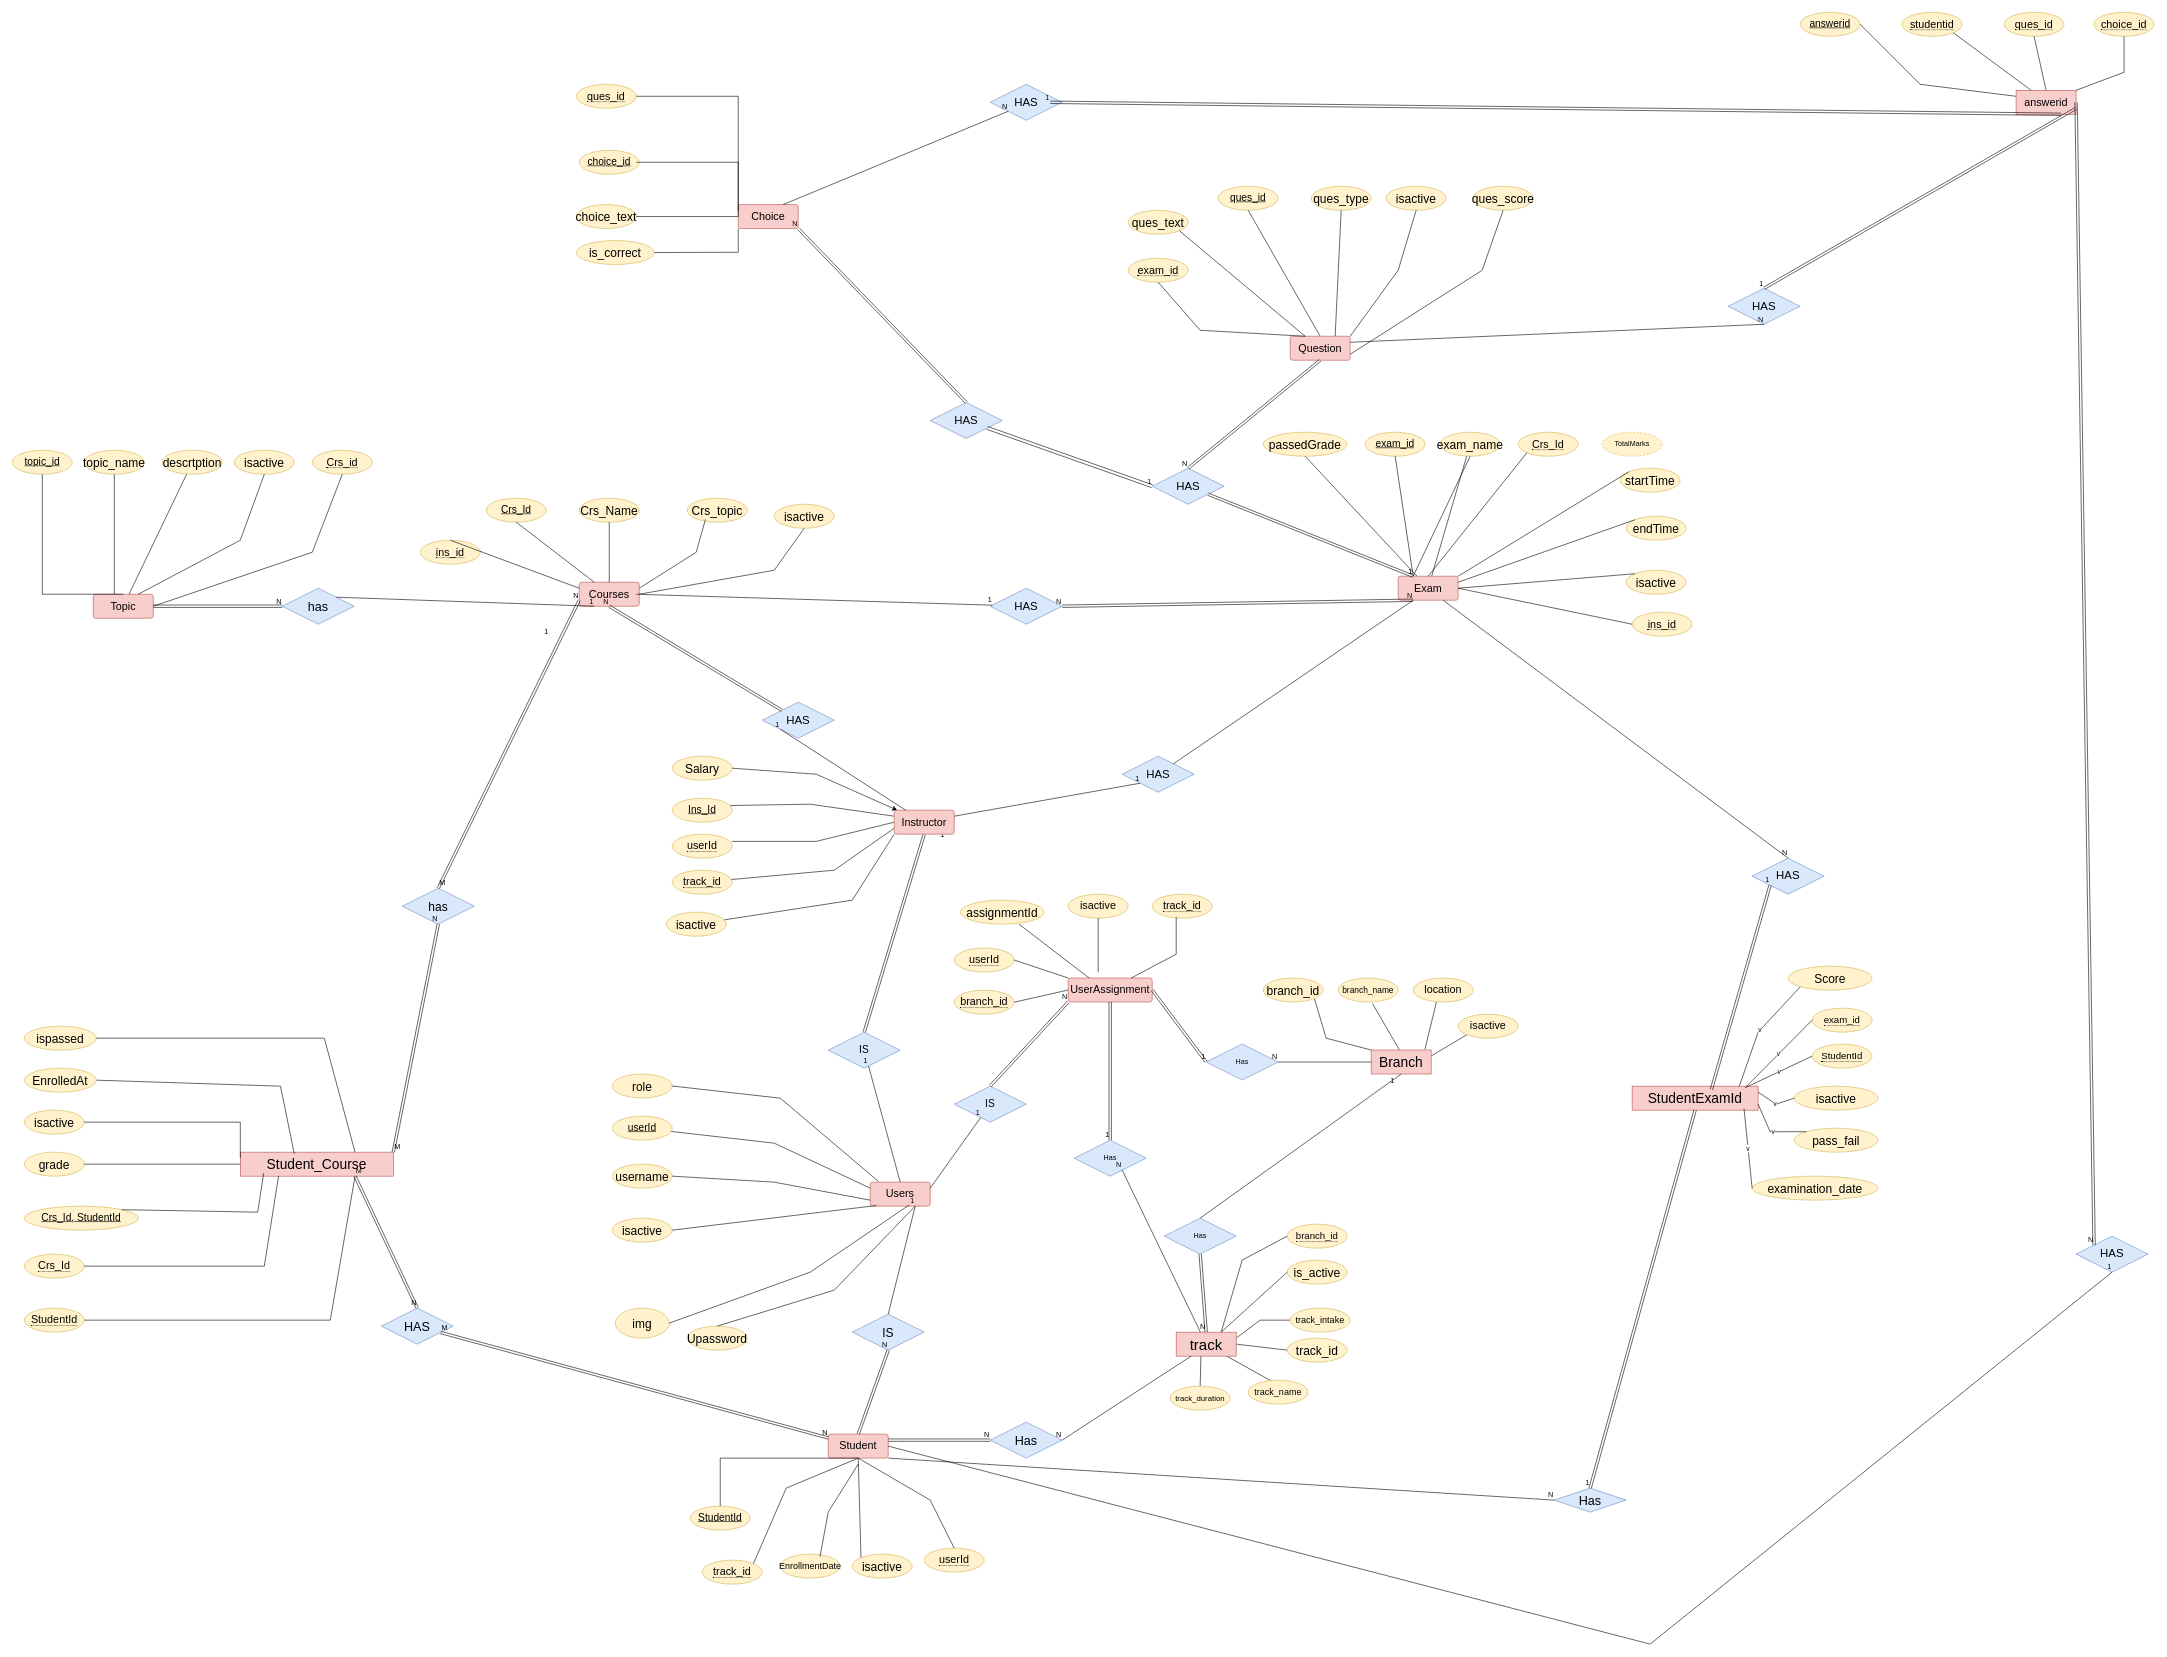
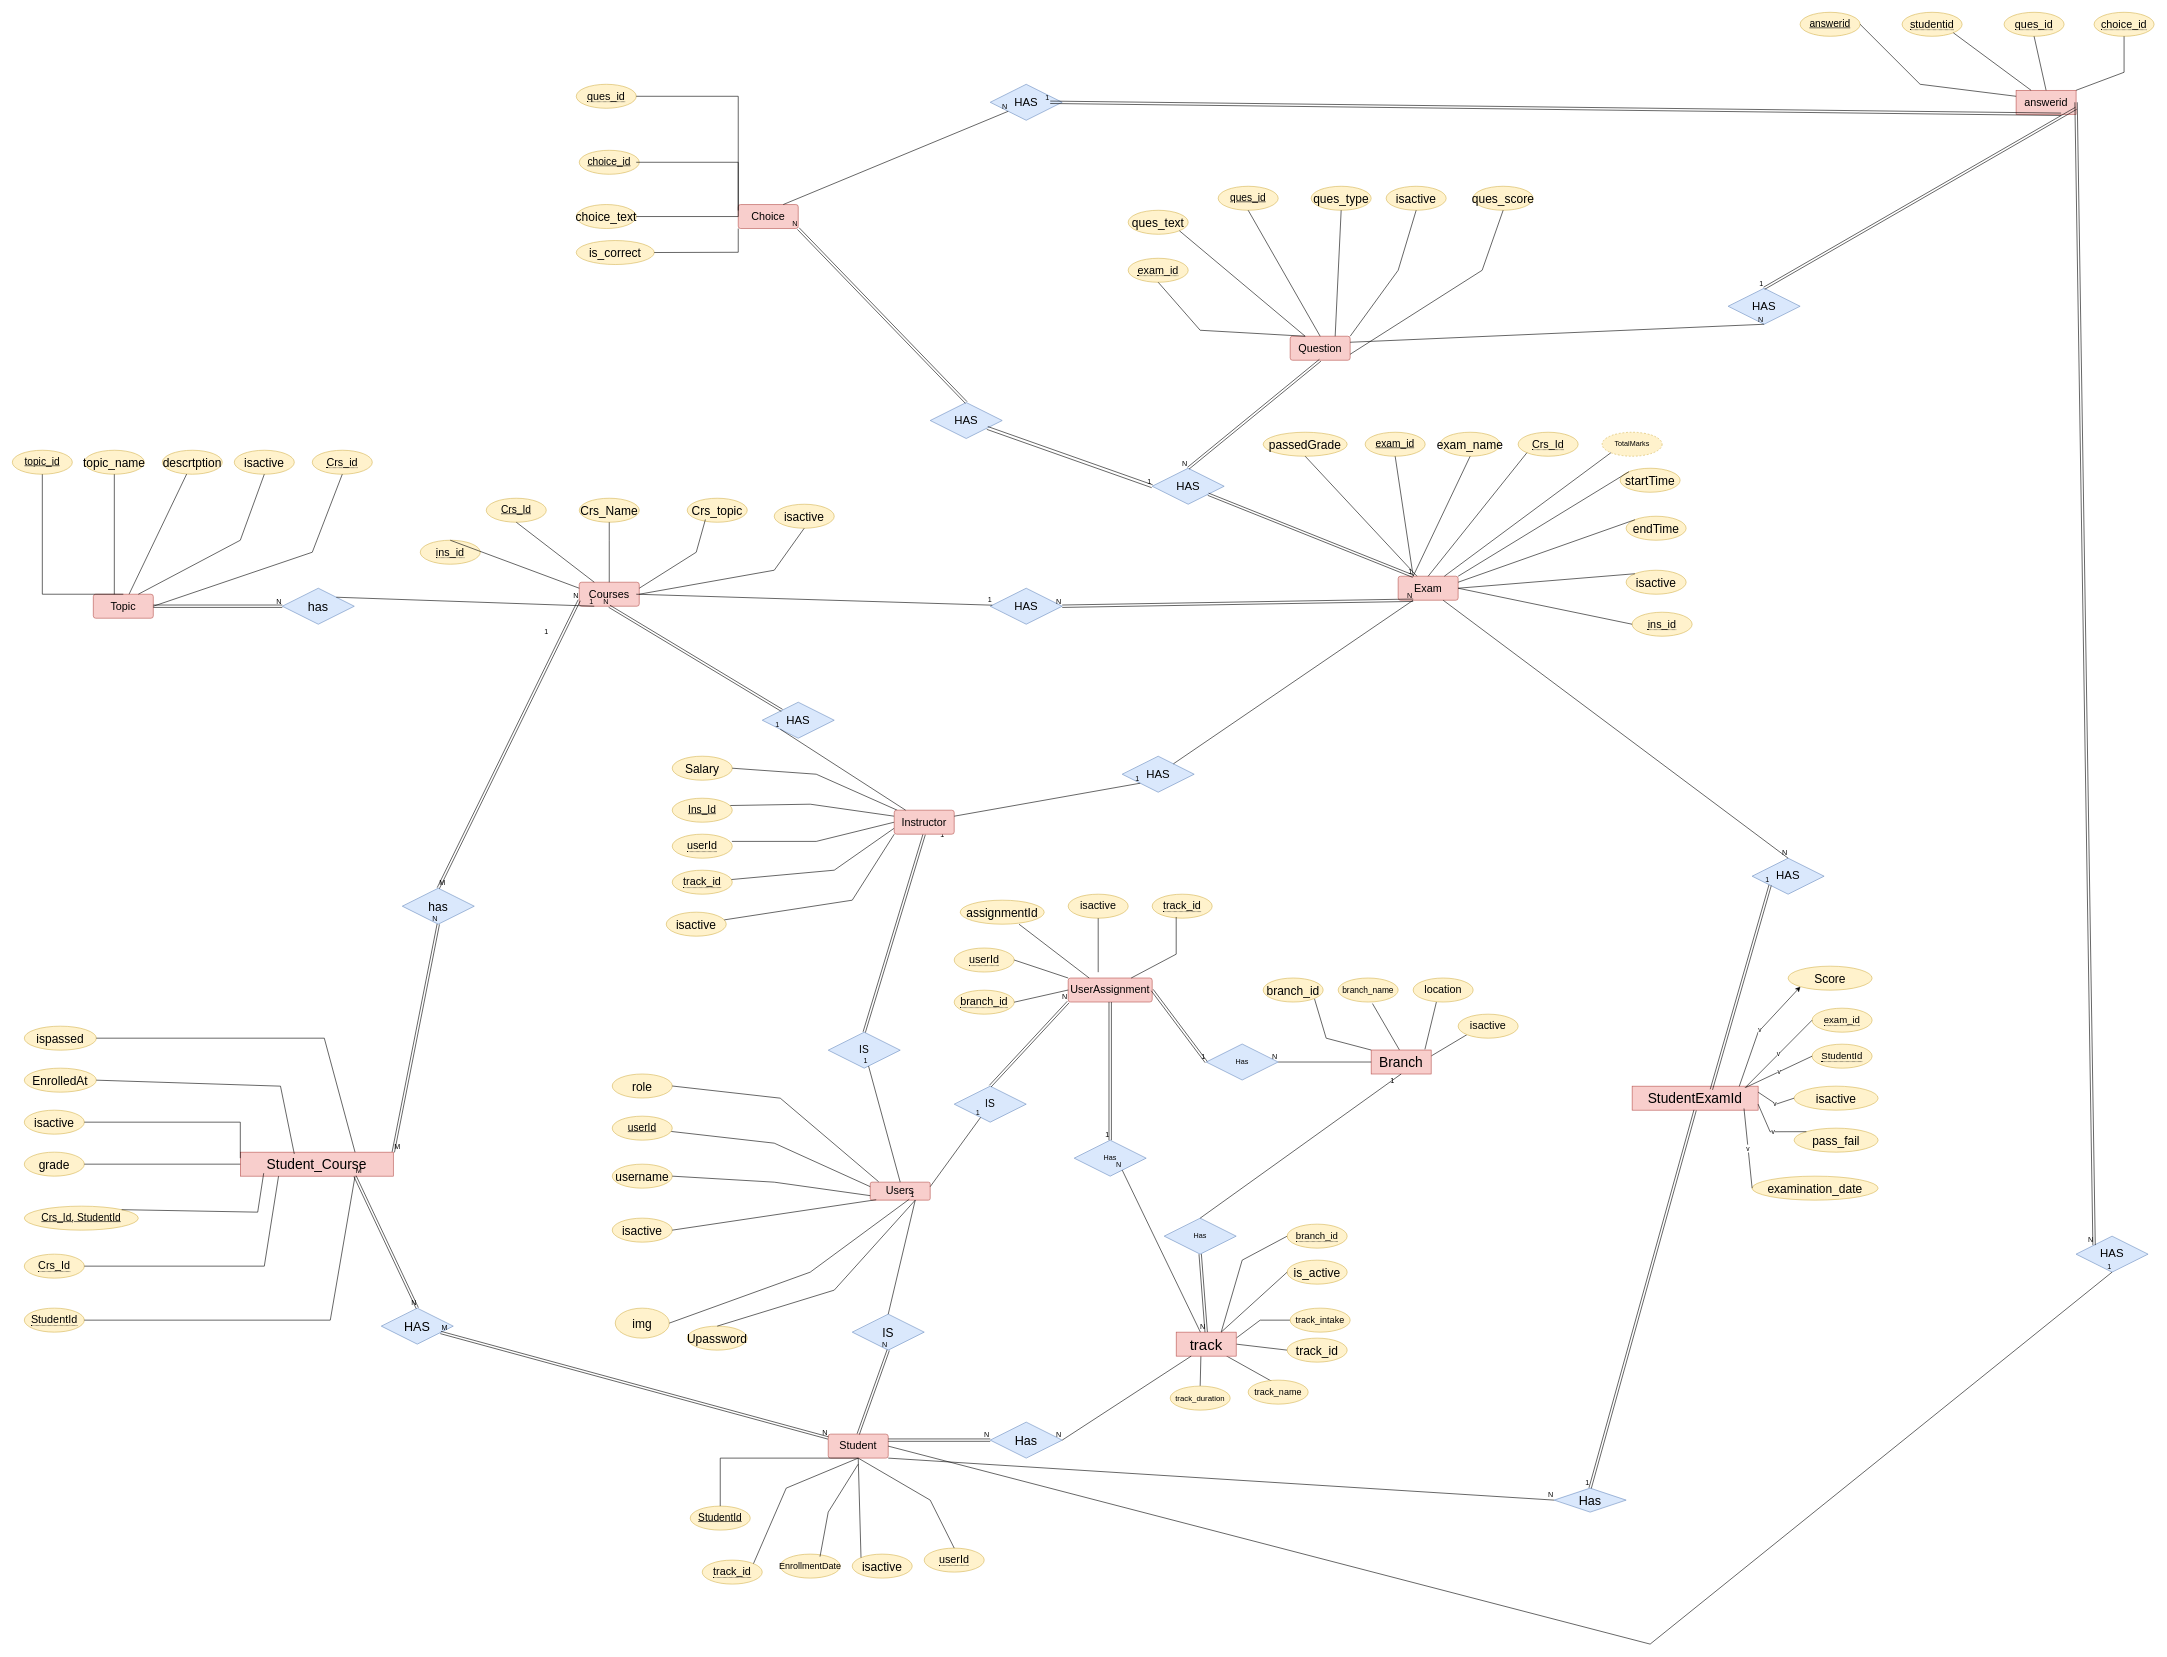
edge "exam_name" -- "Exam": now "TotalMarks" -- "Exam"
edge "Salary" -> "Instructor": arrowhead classic -> none
edge "Score" -- "StudentExamId": arrowhead none -> classic
node "Users": size 60x24 -> 60x18
